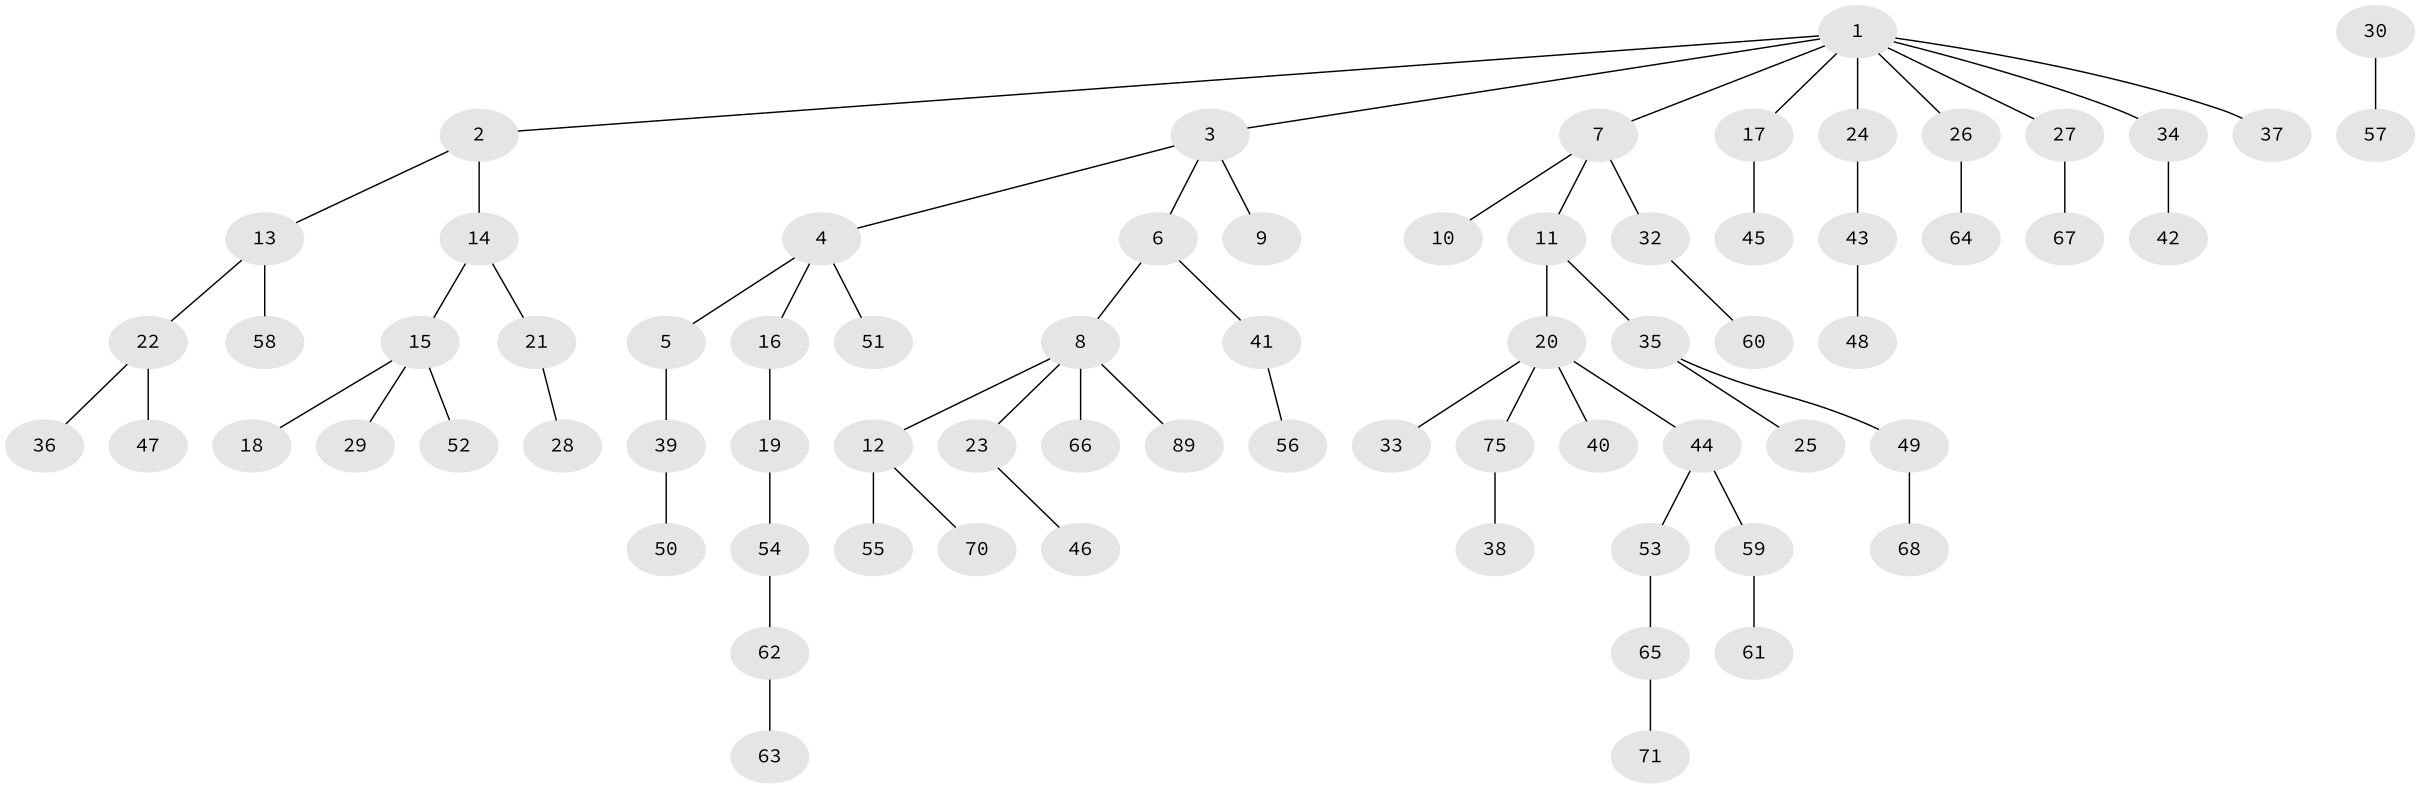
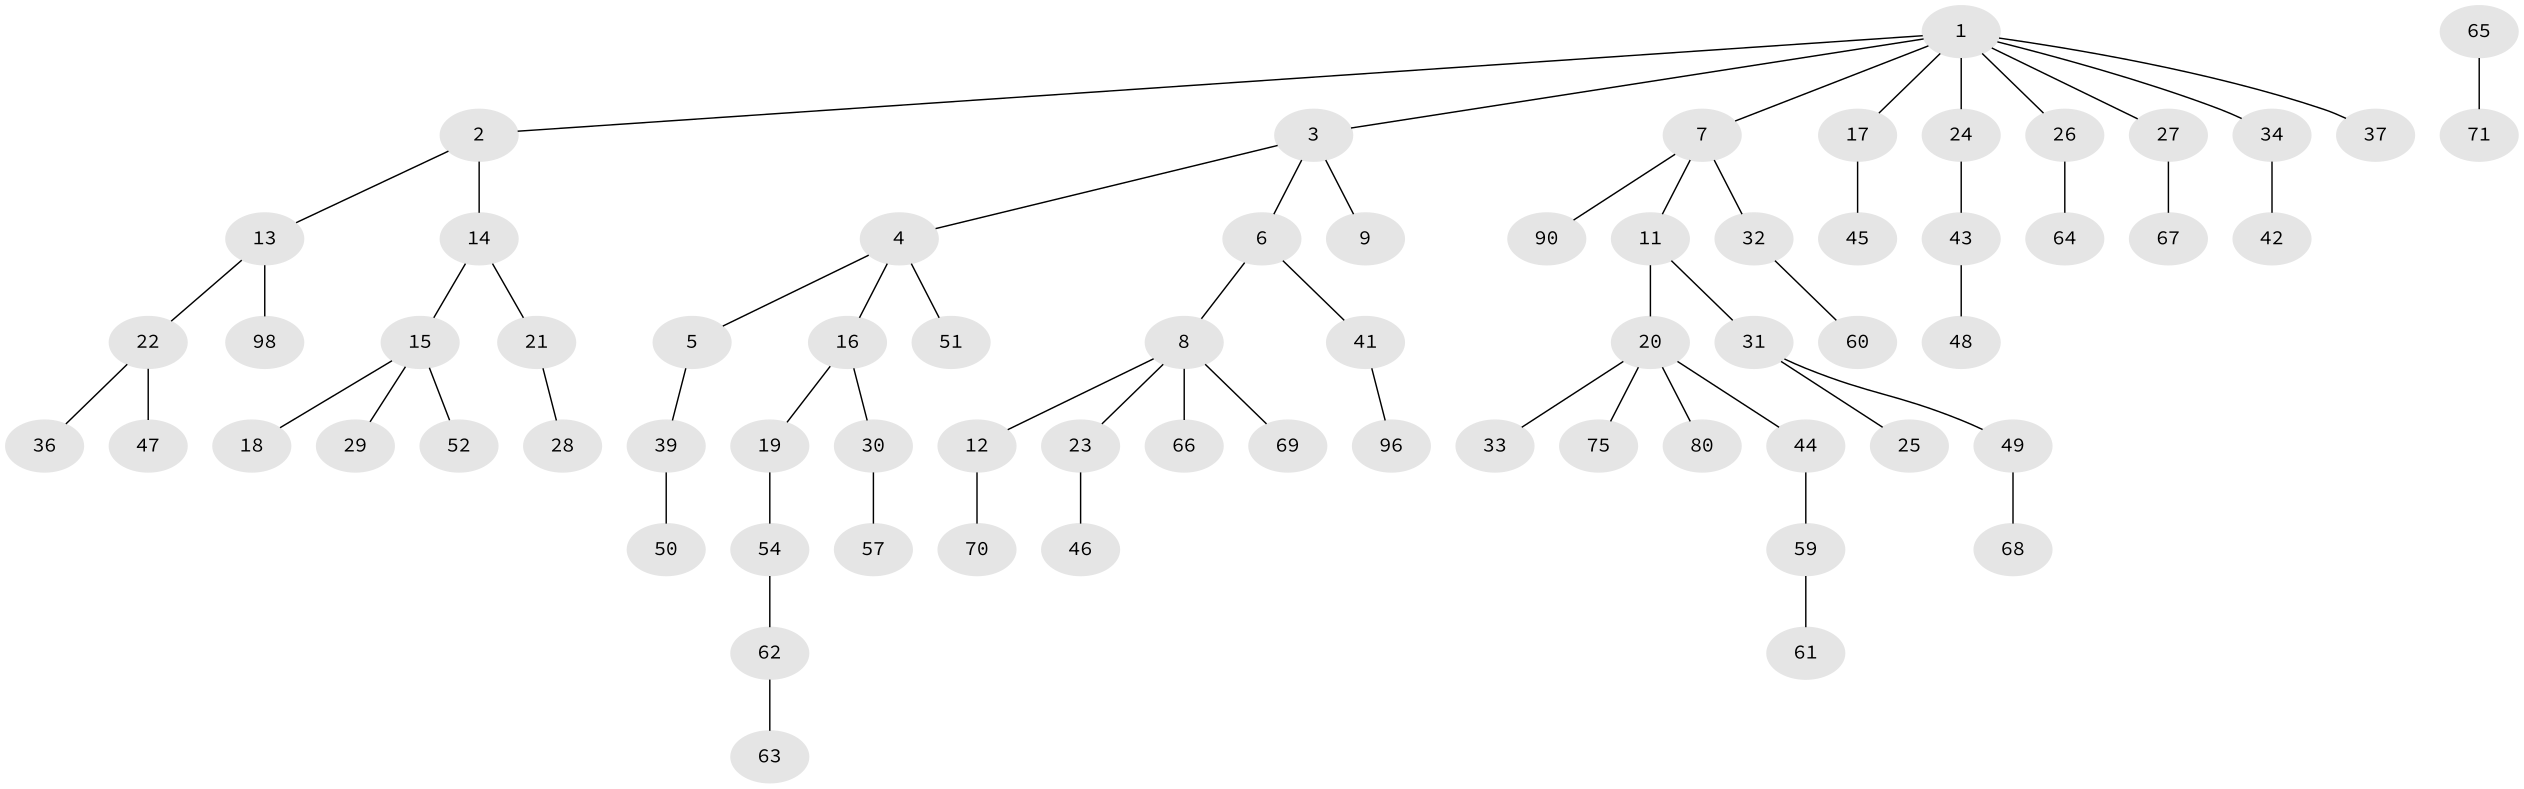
node "10": label "10" -> "90"
node "58": label "58" -> "98"
node "35": label "35" -> "31"
edge "16" -- "30": added
node "89": label "89" -> "69"
node "56": label "56" -> "96"
node "40": label "40" -> "80"
node "55": removed
node "38": removed
node "53": removed
